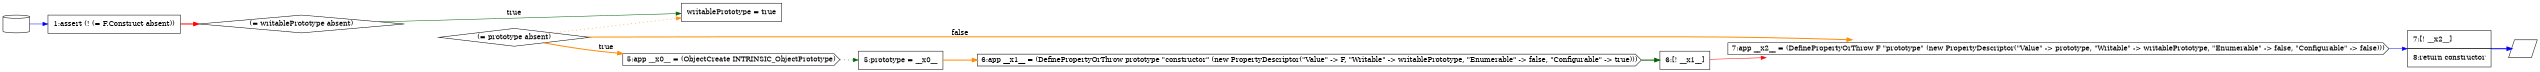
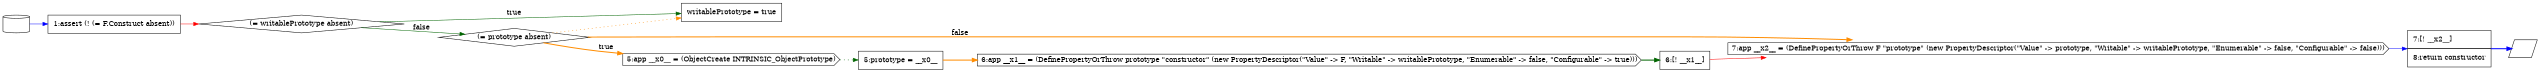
edge "1:assert (! (= F.Construct absent))" -> "(= writablePrototype absent)": style bold -> solid
edge "(= writablePrototype absent)" -> "(= prototype absent)": added, label "false"
